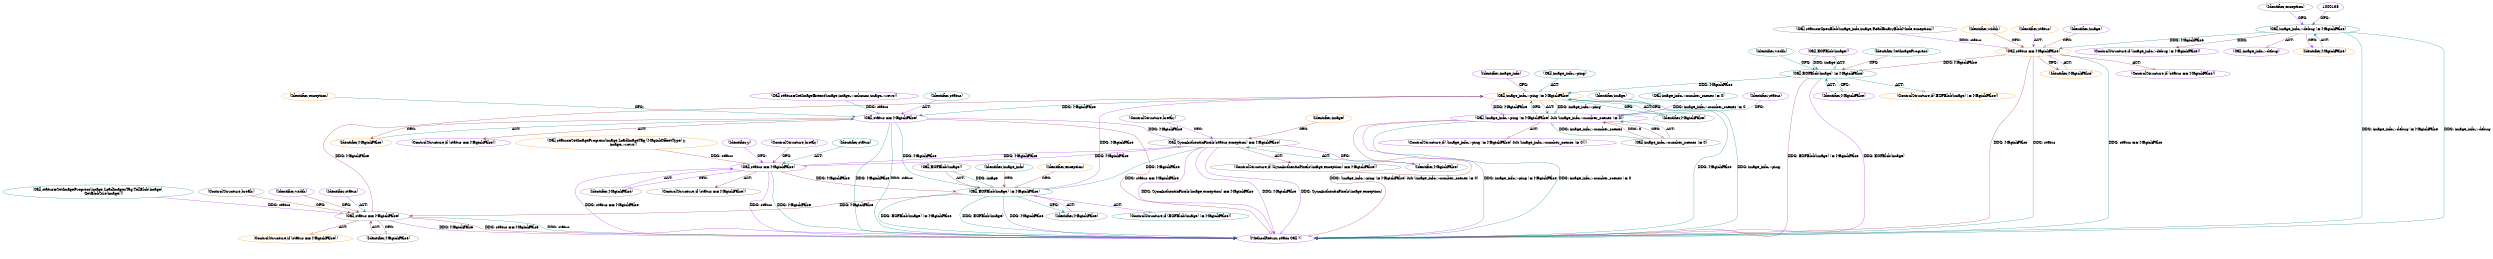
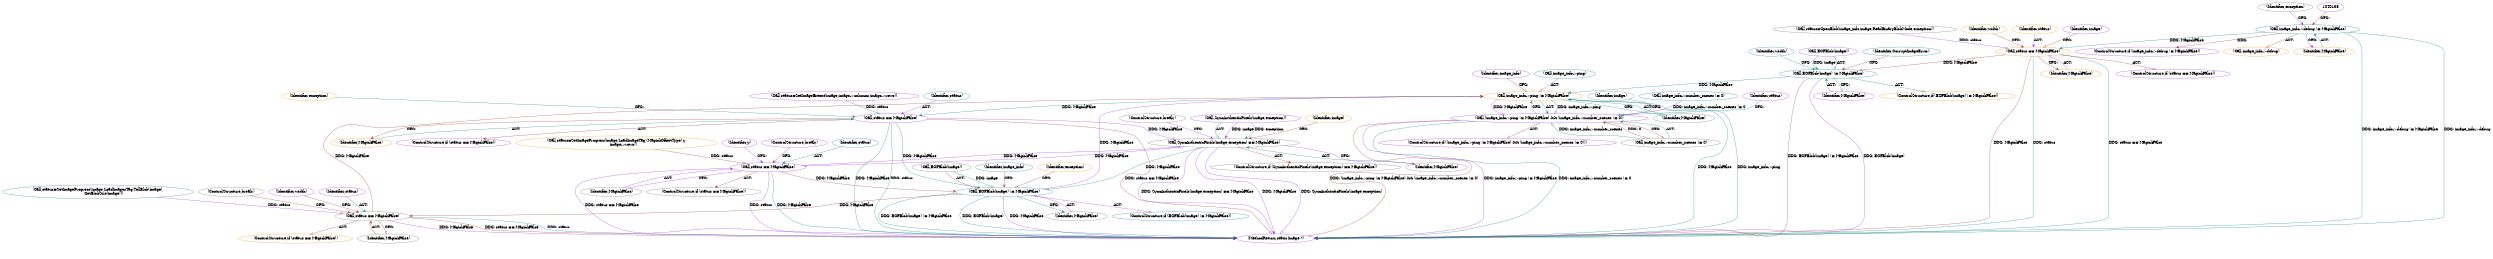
node "1000138": label "1000138" -> "1040138"
node "(Identifier,SetImageProgress)": label "(Identifier,SetImageProgress)" -> "(Identifier,CorruptImageError)"
node "(Call,image_info->debug)": color purple -> darkorange
edge "(Call,image_info->ping)" -> "(Call,image_info->ping != MagickFalse)": color teal -> purple
node "(Call,SyncAuthenticPixels(image,exception))": added
node "(Call,SyncAuthenticPixels(status,exception) == MagickFalse)": label "(Call,SyncAuthenticPixels(status,exception) == MagickFalse)" -> "(Call,SyncAuthenticPixels(image,exception) == MagickFalse)"
node "(MethodReturn,static Call *)": label "(MethodReturn,static Call *)" -> "(MethodReturn,static Image *)"
